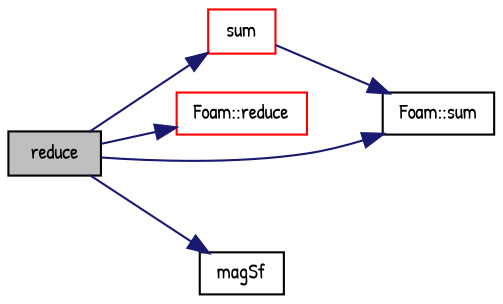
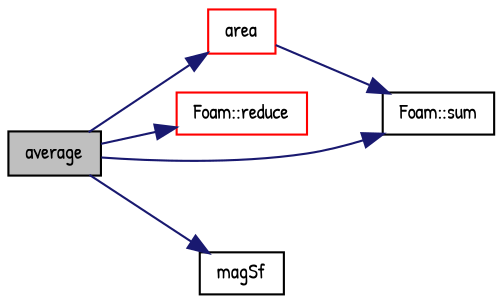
node "sum": label "sum" -> "area"
node "reduce": label "reduce" -> "average"
